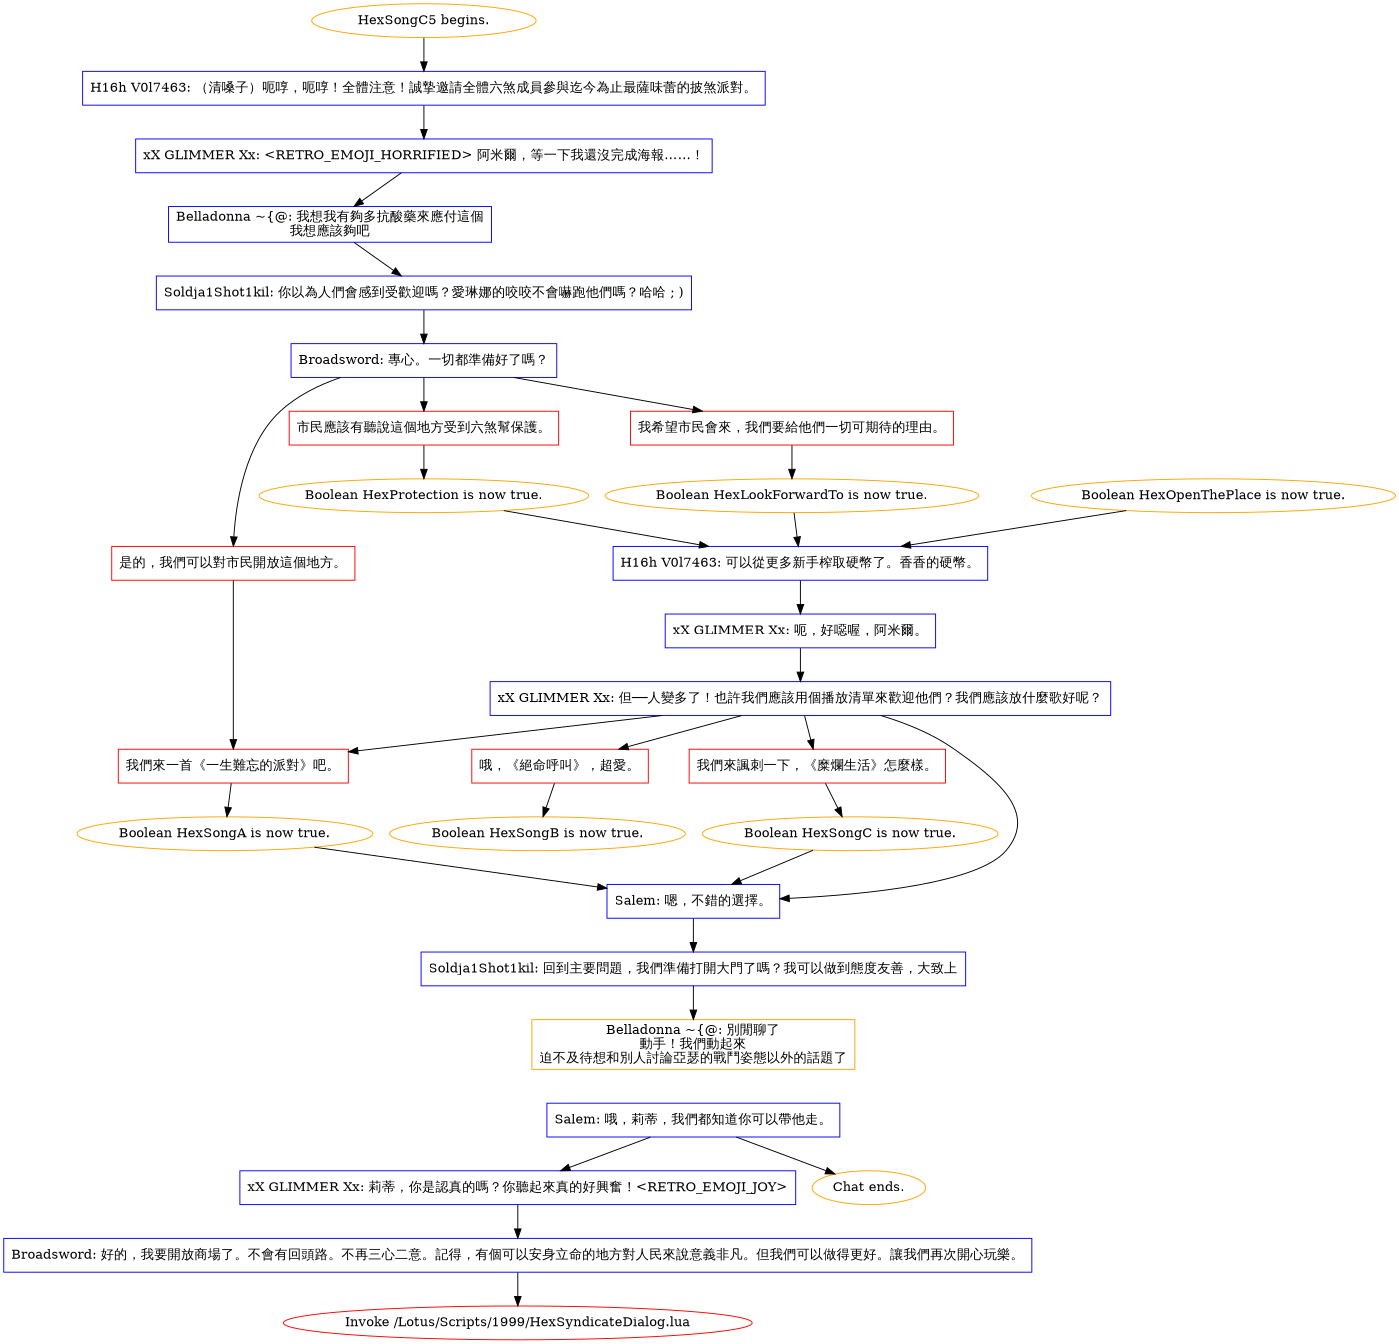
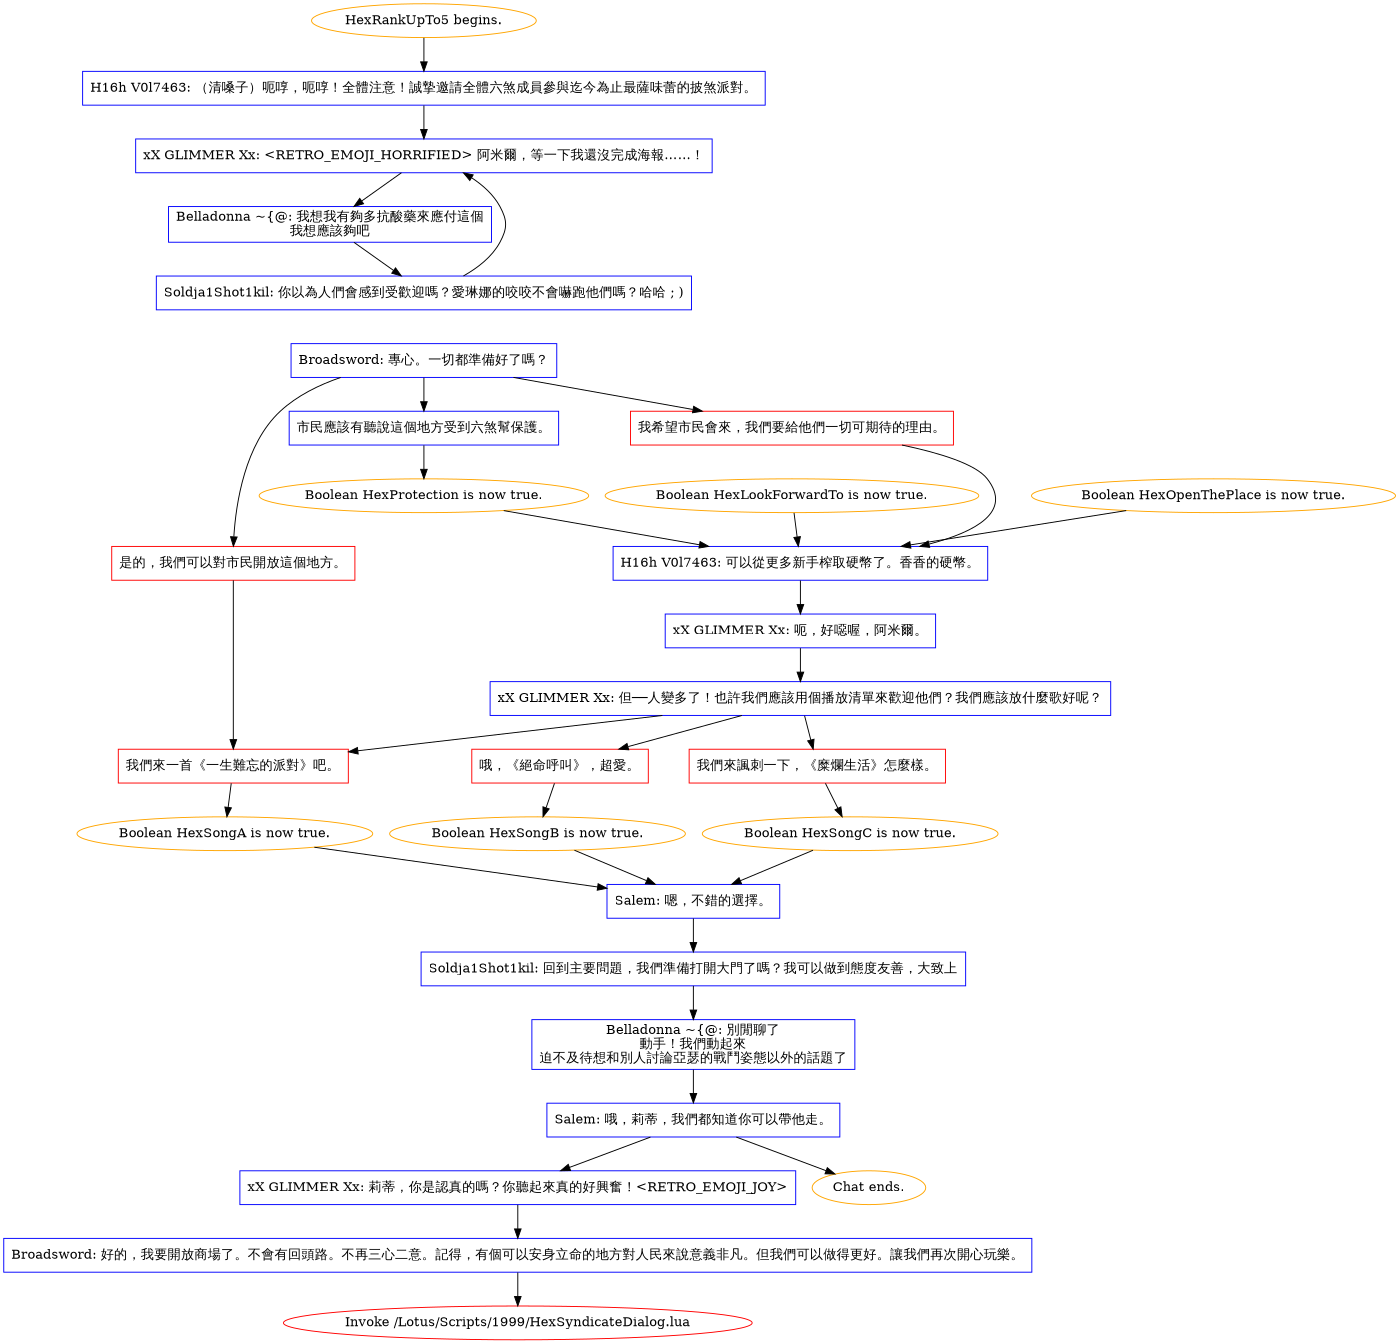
node "HexSongC5 begins.": label "HexSongC5 begins." -> "HexRankUpTo5 begins."
edge "Soldja1Shot1kil: 你以為人們會感到受歡迎嗎？愛琳娜的咬咬不會嚇跑他們嗎？哈哈 ; )" -> "Broadsword: 專心。一切都準備好了嗎？": now "Soldja1Shot1kil: 你以為人們會感到受歡迎嗎？愛琳娜的咬咬不會嚇跑他們嗎？哈哈 ; )" -> "xX GLIMMER Xx: <RETRO_EMOJI_HORRIFIED> 阿米爾，等一下我還沒完成海報……！"
node "市民應該有聽說這個地方受到六煞幫保護。": color red -> blue
edge "我希望市民會來，我們要給他們一切可期待的理由。" -> "Boolean HexLookForwardTo is now true.": now "我希望市民會來，我們要給他們一切可期待的理由。" -> "H16h V0l7463: 可以從更多新手榨取硬幣了。香香的硬幣。"
edge "xX GLIMMER Xx: 但──人變多了！也許我們應該用個播放清單來歡迎他們？我們應該放什麼歌好呢？" -> "Salem: 嗯，不錯的選擇。": now "Boolean HexSongB is now true." -> "Salem: 嗯，不錯的選擇。"
node "Belladonna ~{@: 別閒聊了 動手！我們動起來 迫不及待想和別人討論亞瑟的戰鬥姿態以外的話題了": color orange -> blue
edge "Belladonna ~{@: 別閒聊了 動手！我們動起來 迫不及待想和別人討論亞瑟的戰鬥姿態以外的話題了" -> "Salem: 哦，莉蒂，我們都知道你可以帶他走。": added
